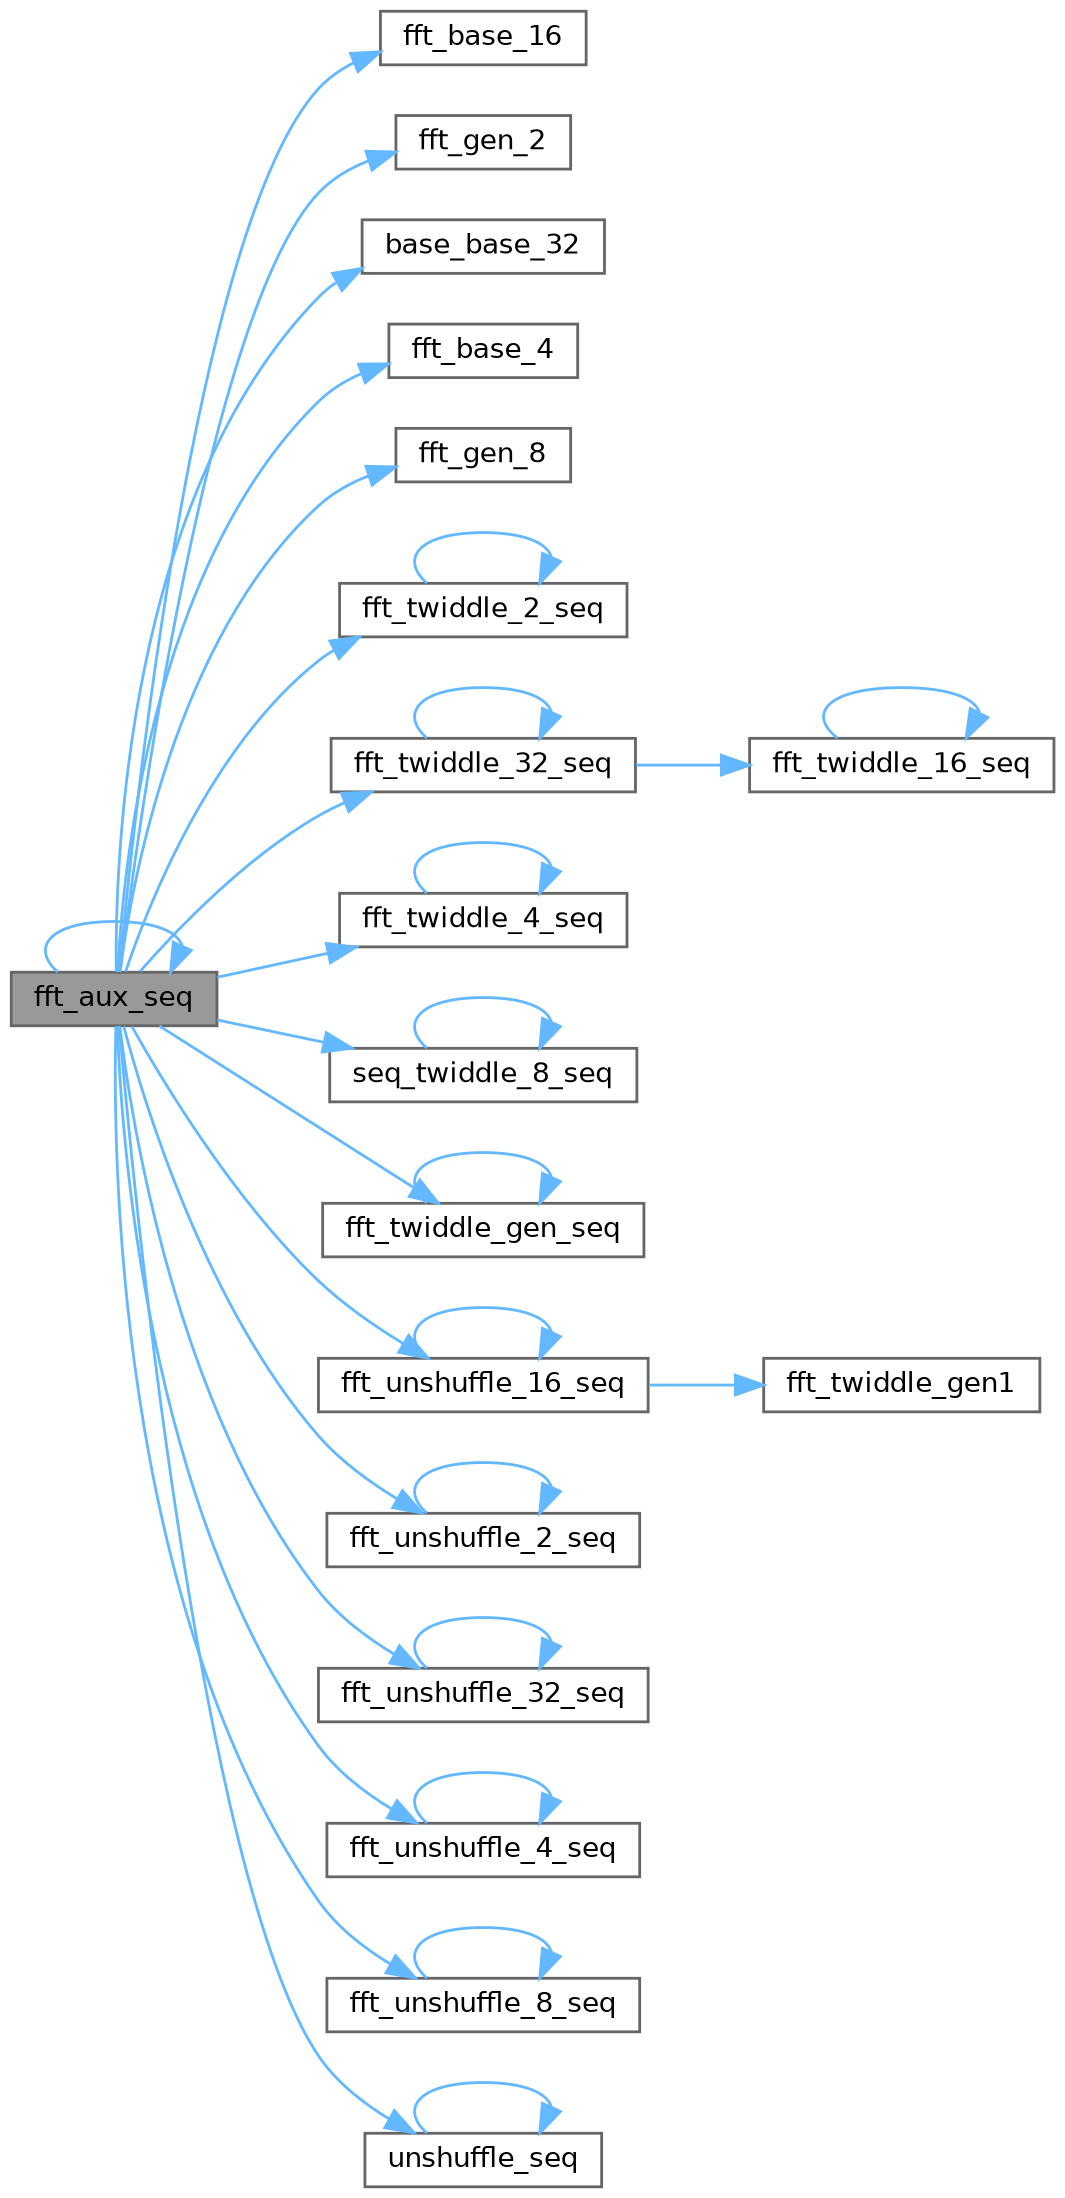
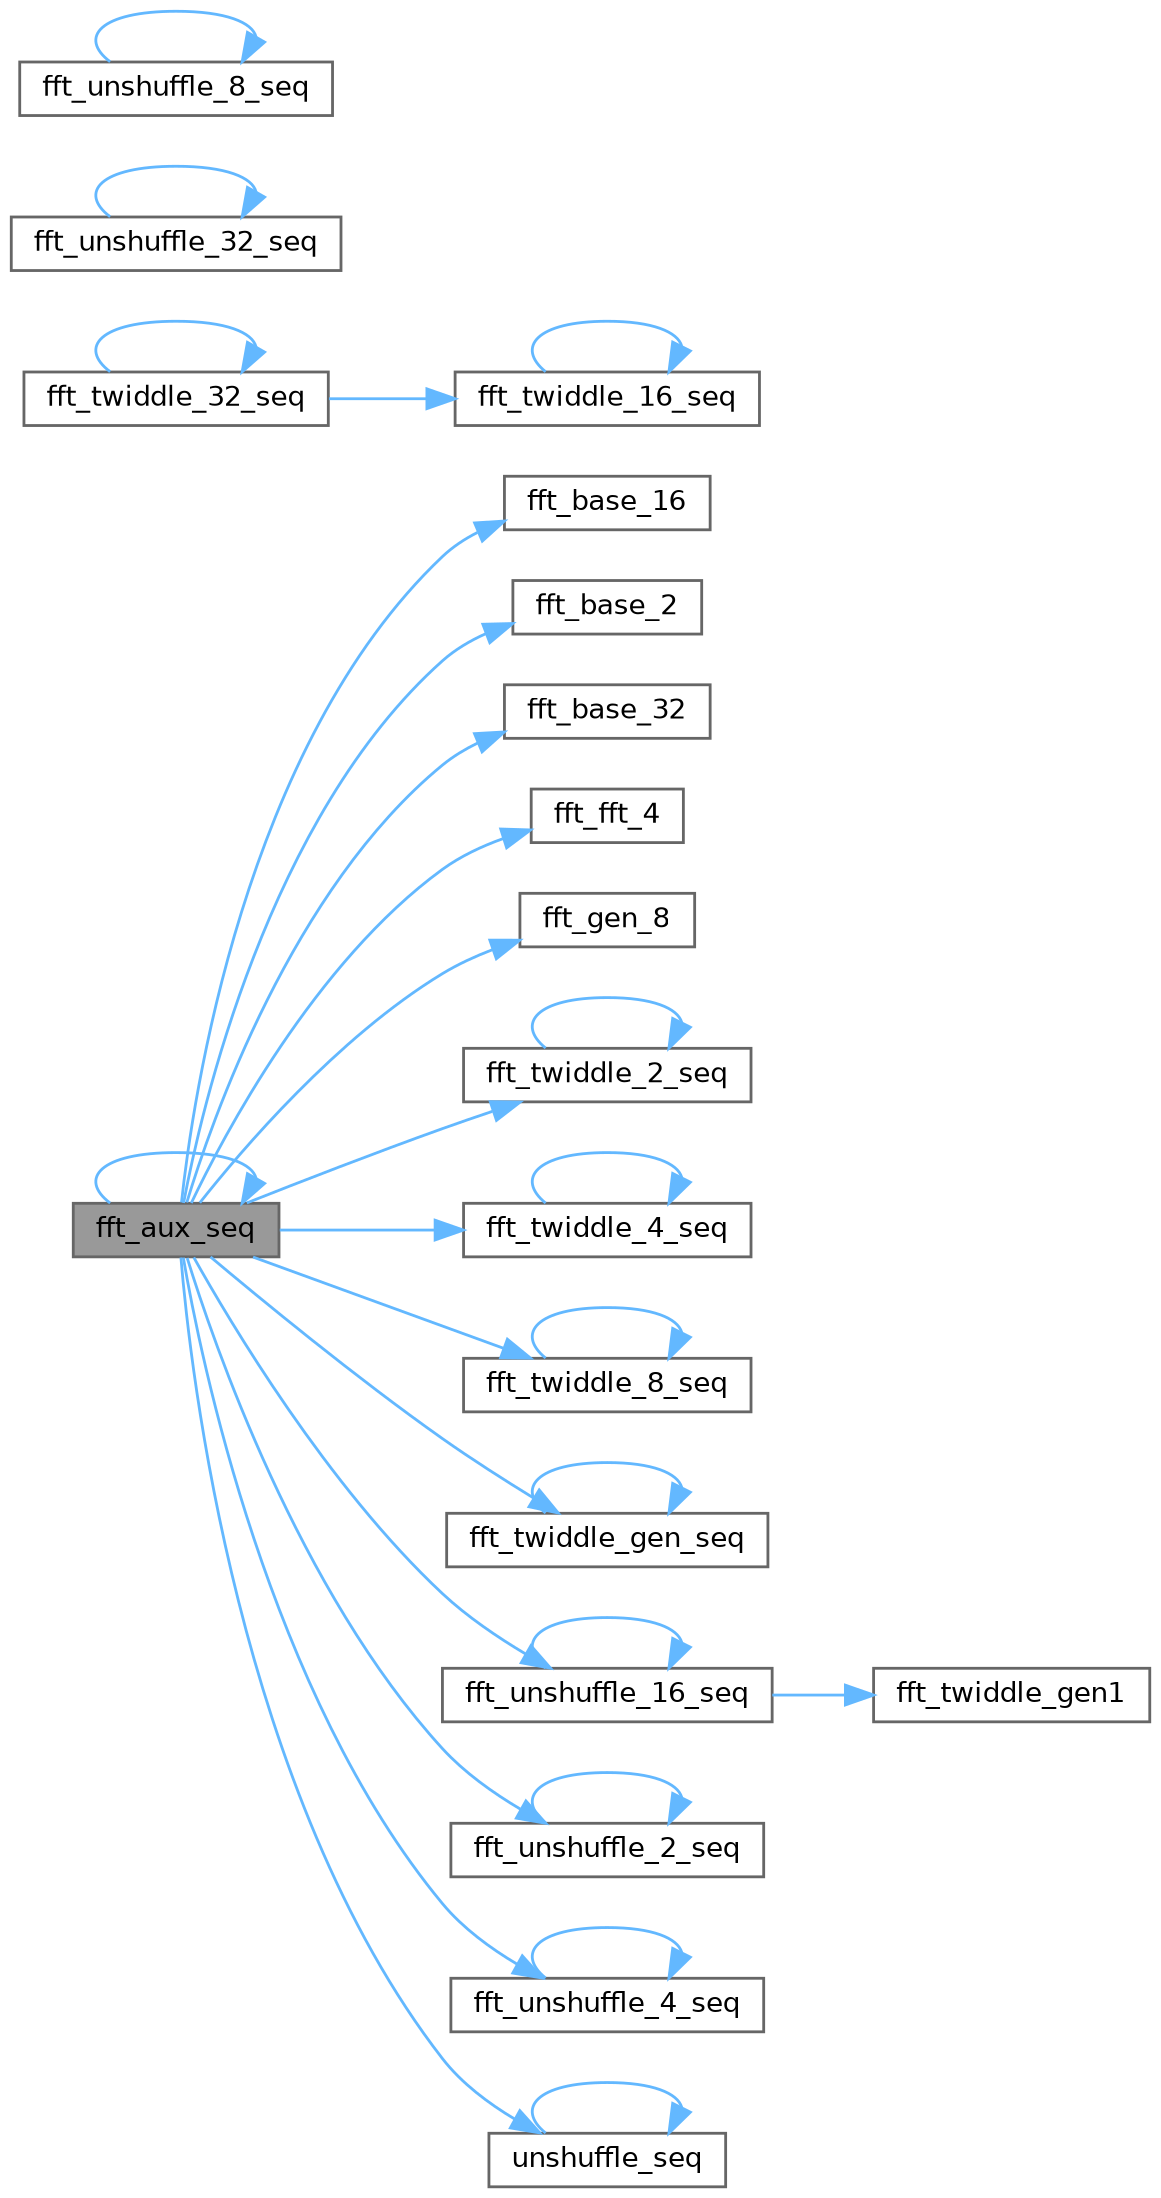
node "fft_gen_2": label "fft_gen_2" -> "fft_base_2"
node "base_base_32": label "base_base_32" -> "fft_base_32"
node "fft_base_4": label "fft_base_4" -> "fft_fft_4"
edge "fft_aux_seq" -> "fft_twiddle_32_seq": removed
node "seq_twiddle_8_seq": label "seq_twiddle_8_seq" -> "fft_twiddle_8_seq"
edge "fft_aux_seq" -> "fft_unshuffle_32_seq": removed
edge "fft_aux_seq" -> "fft_unshuffle_8_seq": removed
